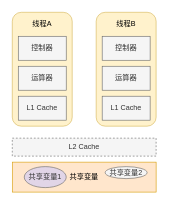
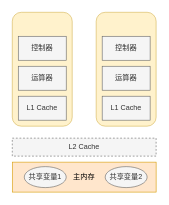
node "线程A": removed
node "线程B": removed
node "共享变量2": size 42x12 -> 42x21
node "共享变量1": fillcolor #e1d5e7 -> #f5f5f5
node "共享变量": label "共享变量" -> "主内存"
